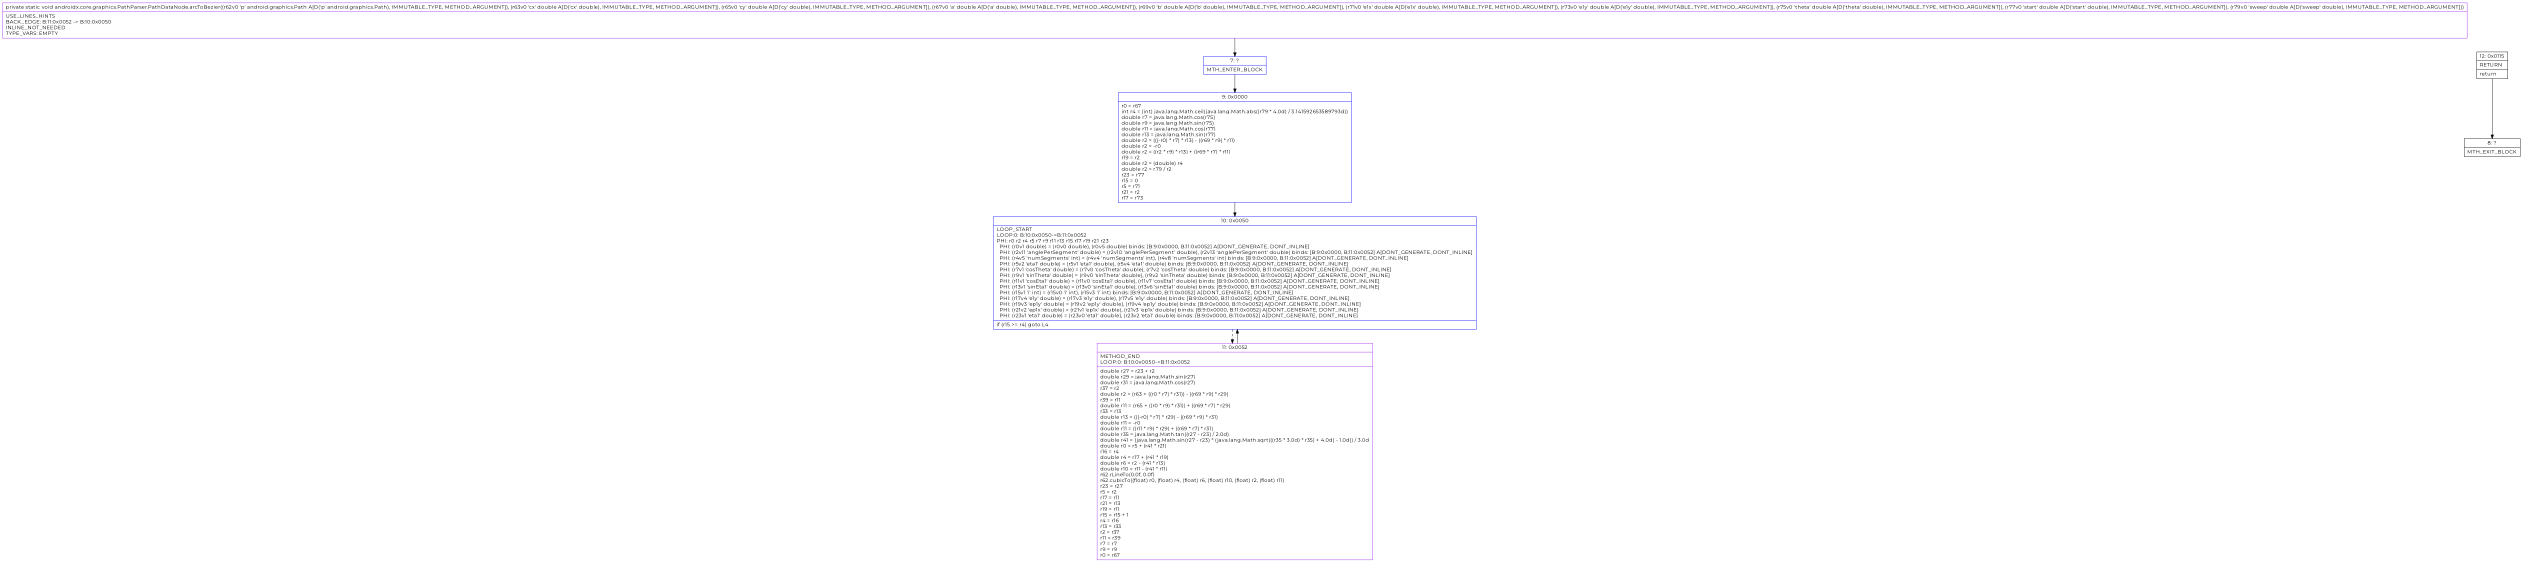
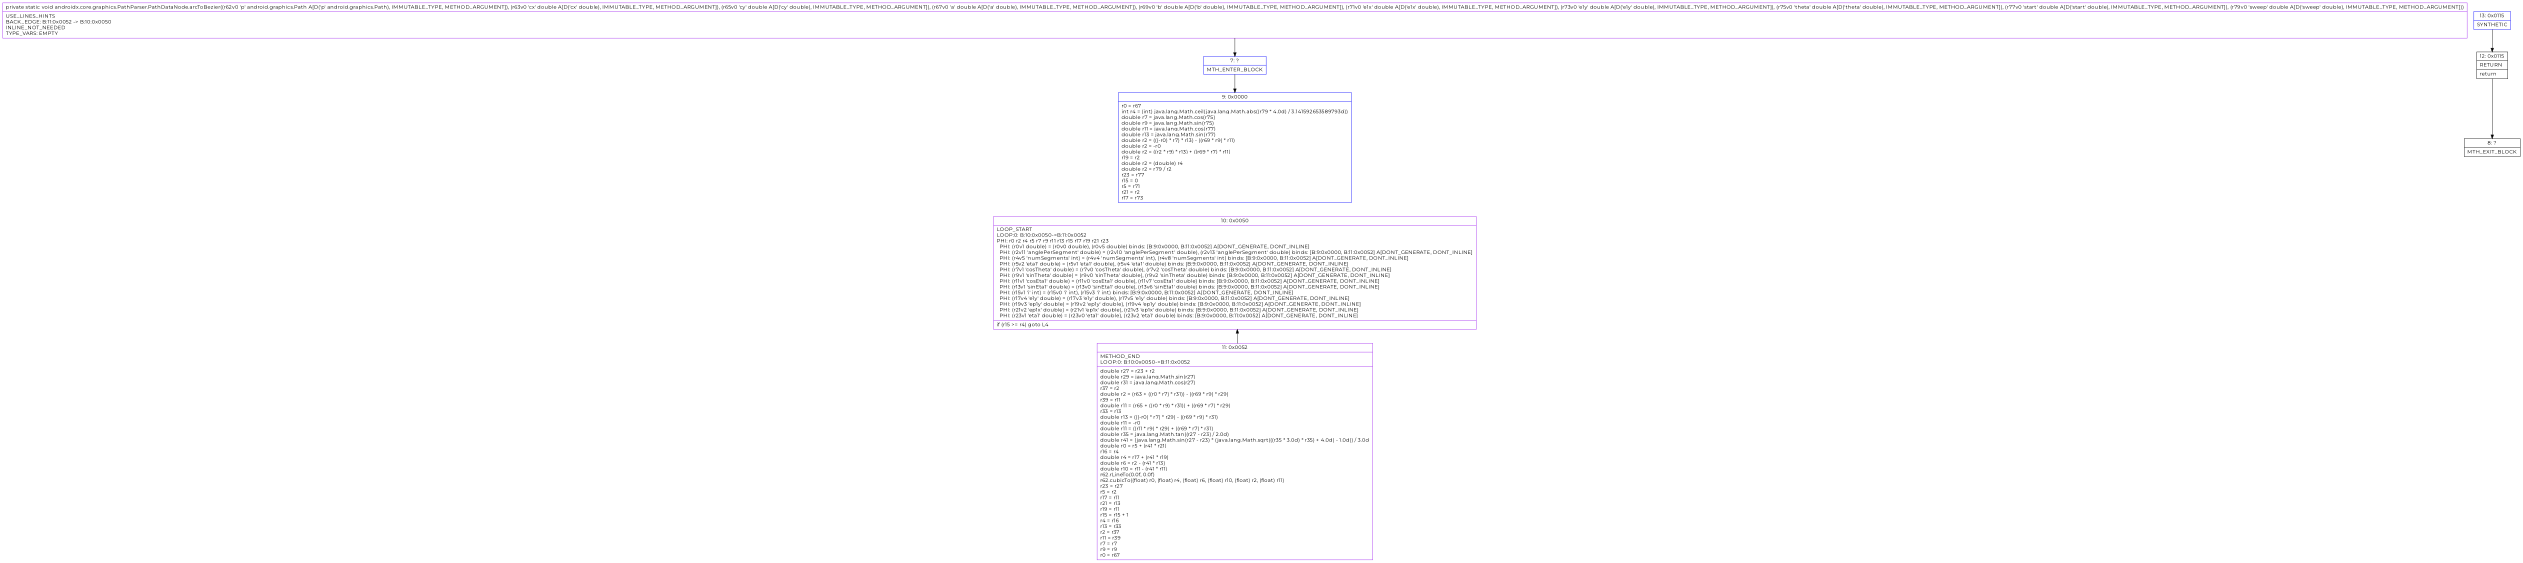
node "13: 0x0115": added
edge "9: 0x0000" -> "10: 0x0050": removed
node "10: 0x0050": color blue -> purple
edge "10: 0x0050" -> "11: 0x0052": removed
